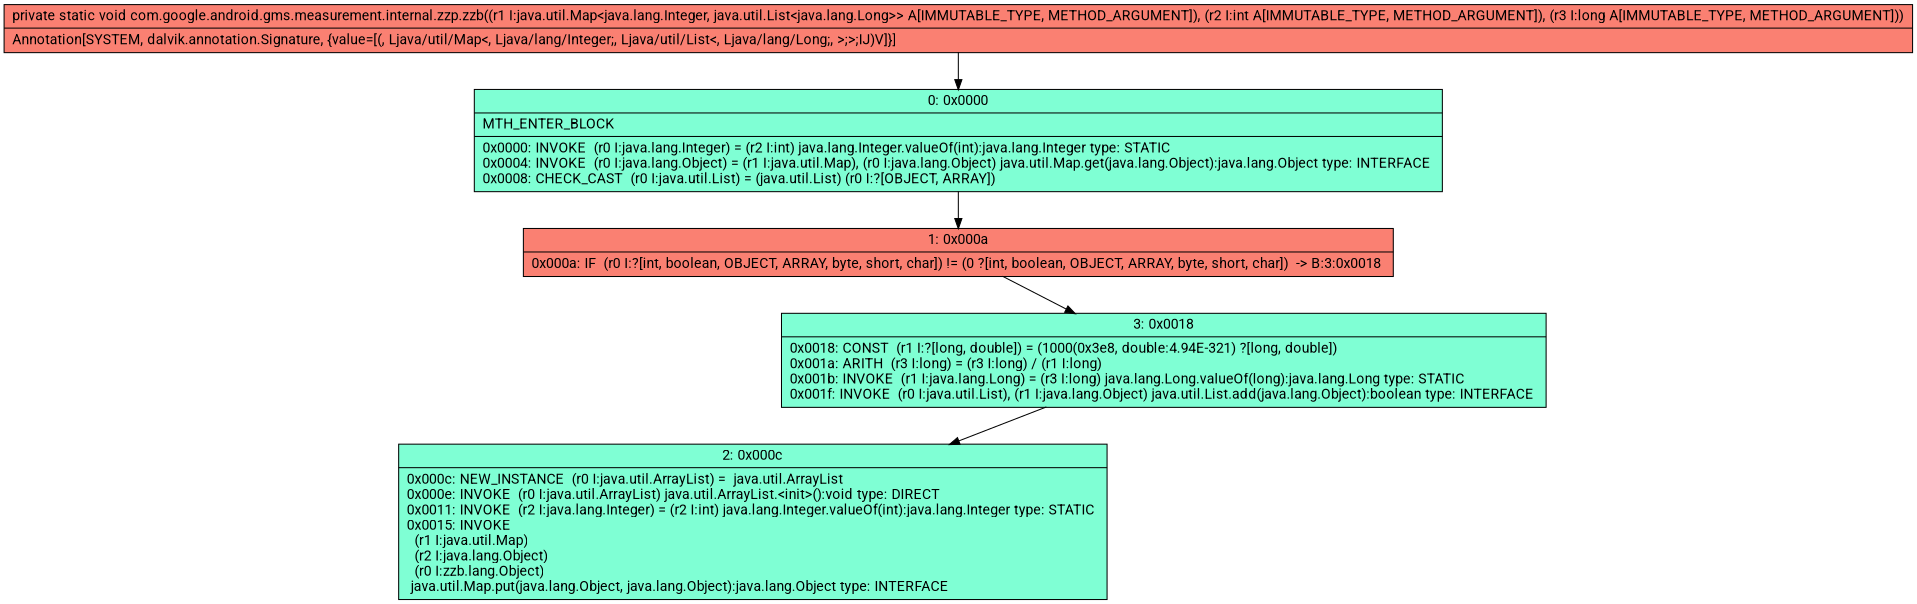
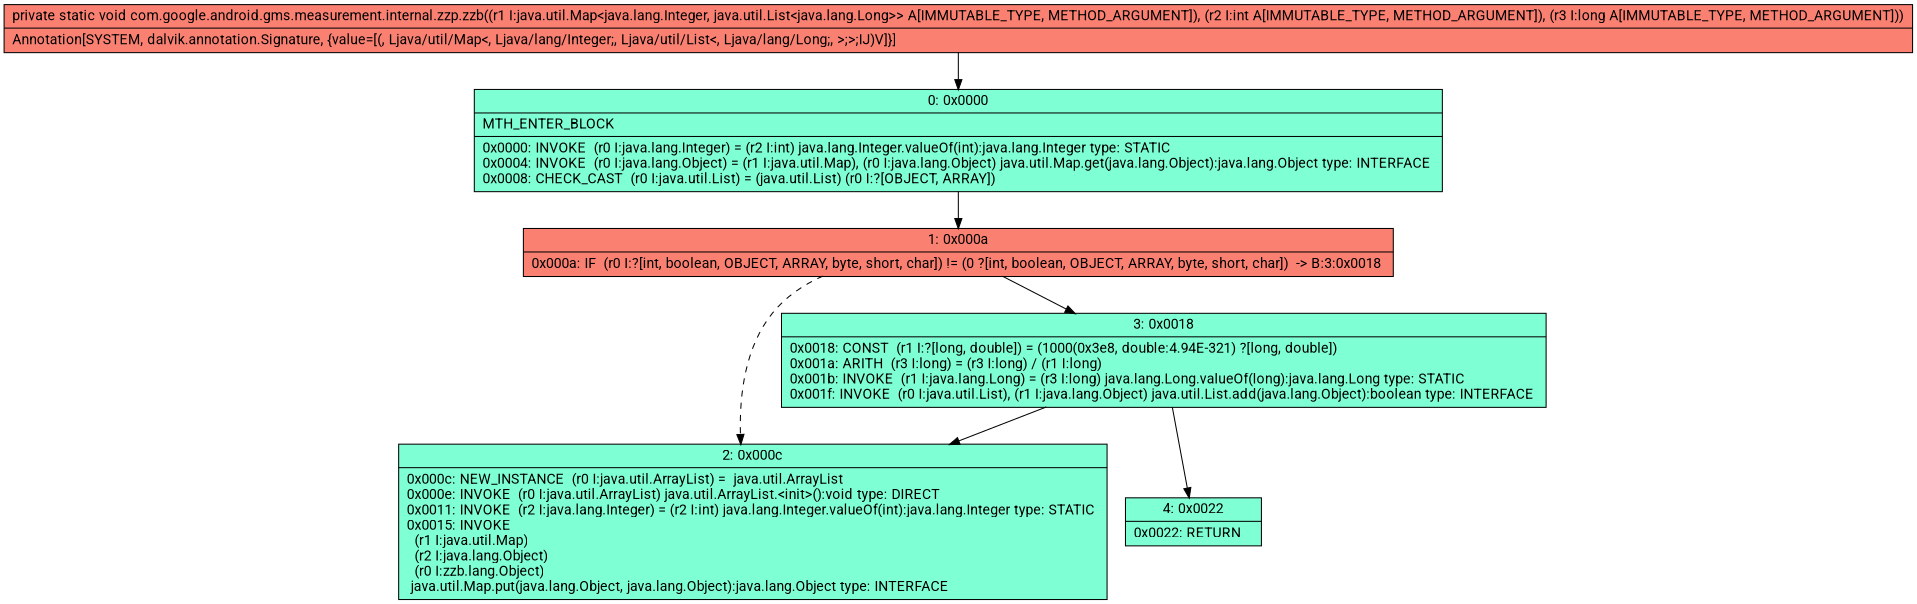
edge "1: 0x000a" -> "2: 0x000c": added
node "4: 0x0022": added
